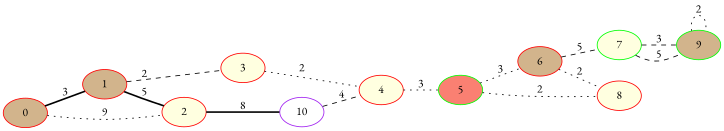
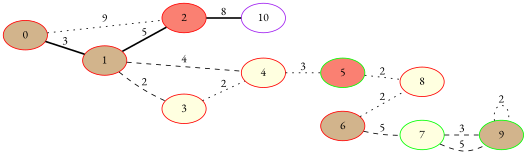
edge "6" -- "5": removed, label "3"
edge "4" -- "10": now "4" -- "1"
node "2": fillcolor lightyellow -> salmon
